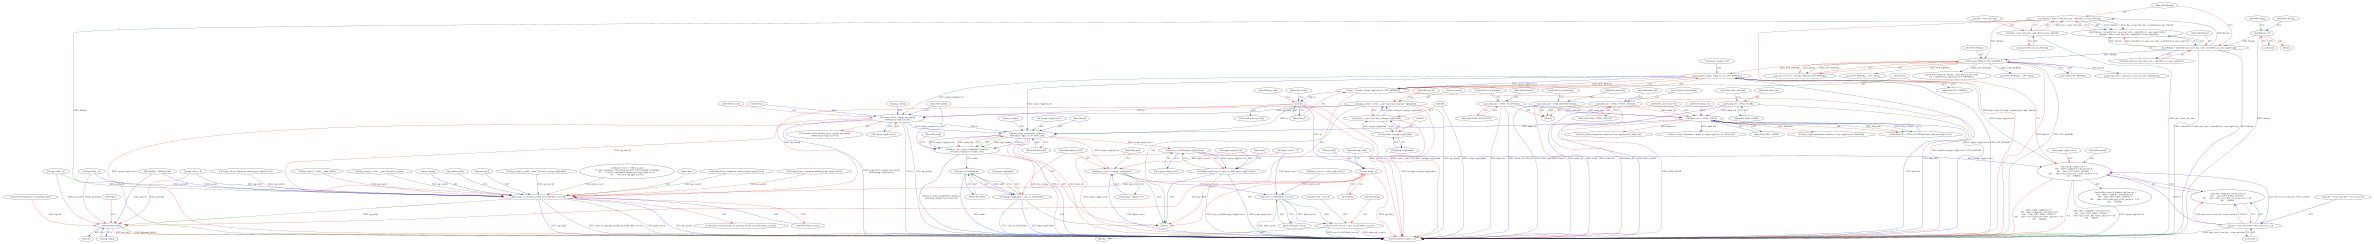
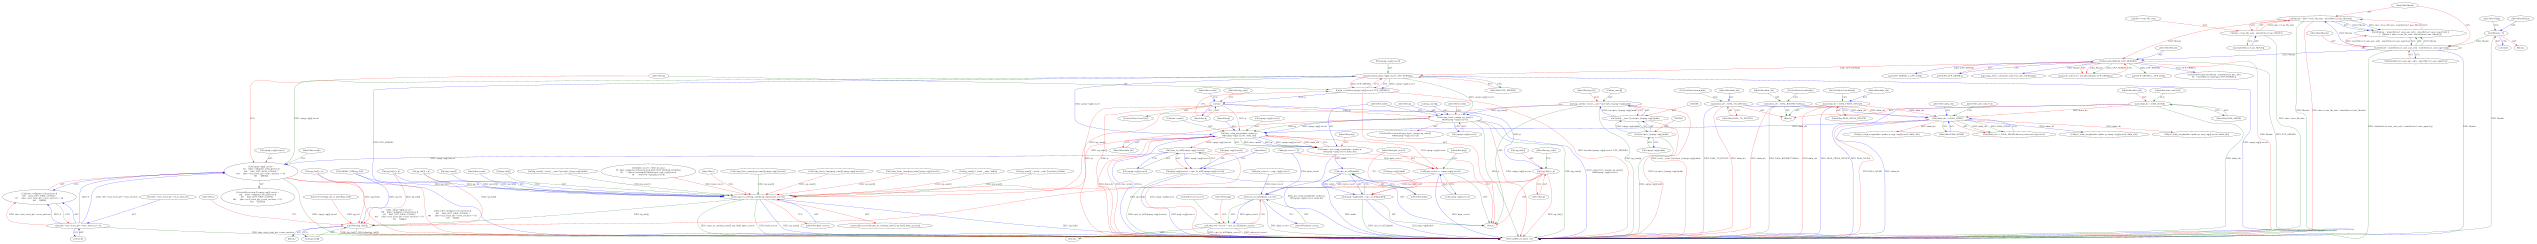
edge "1001238" -> "(MethodReturn,static int)": now "(Call,(uintptr_t)upsg->sg[i].addr)" -> "(MethodReturn,static int)"
edge "(Call,srbcmd->count = cpu_to_le32(byte_count))" -> "(Call,cpu_to_le32(byte_count))": added, label "CFG:"
